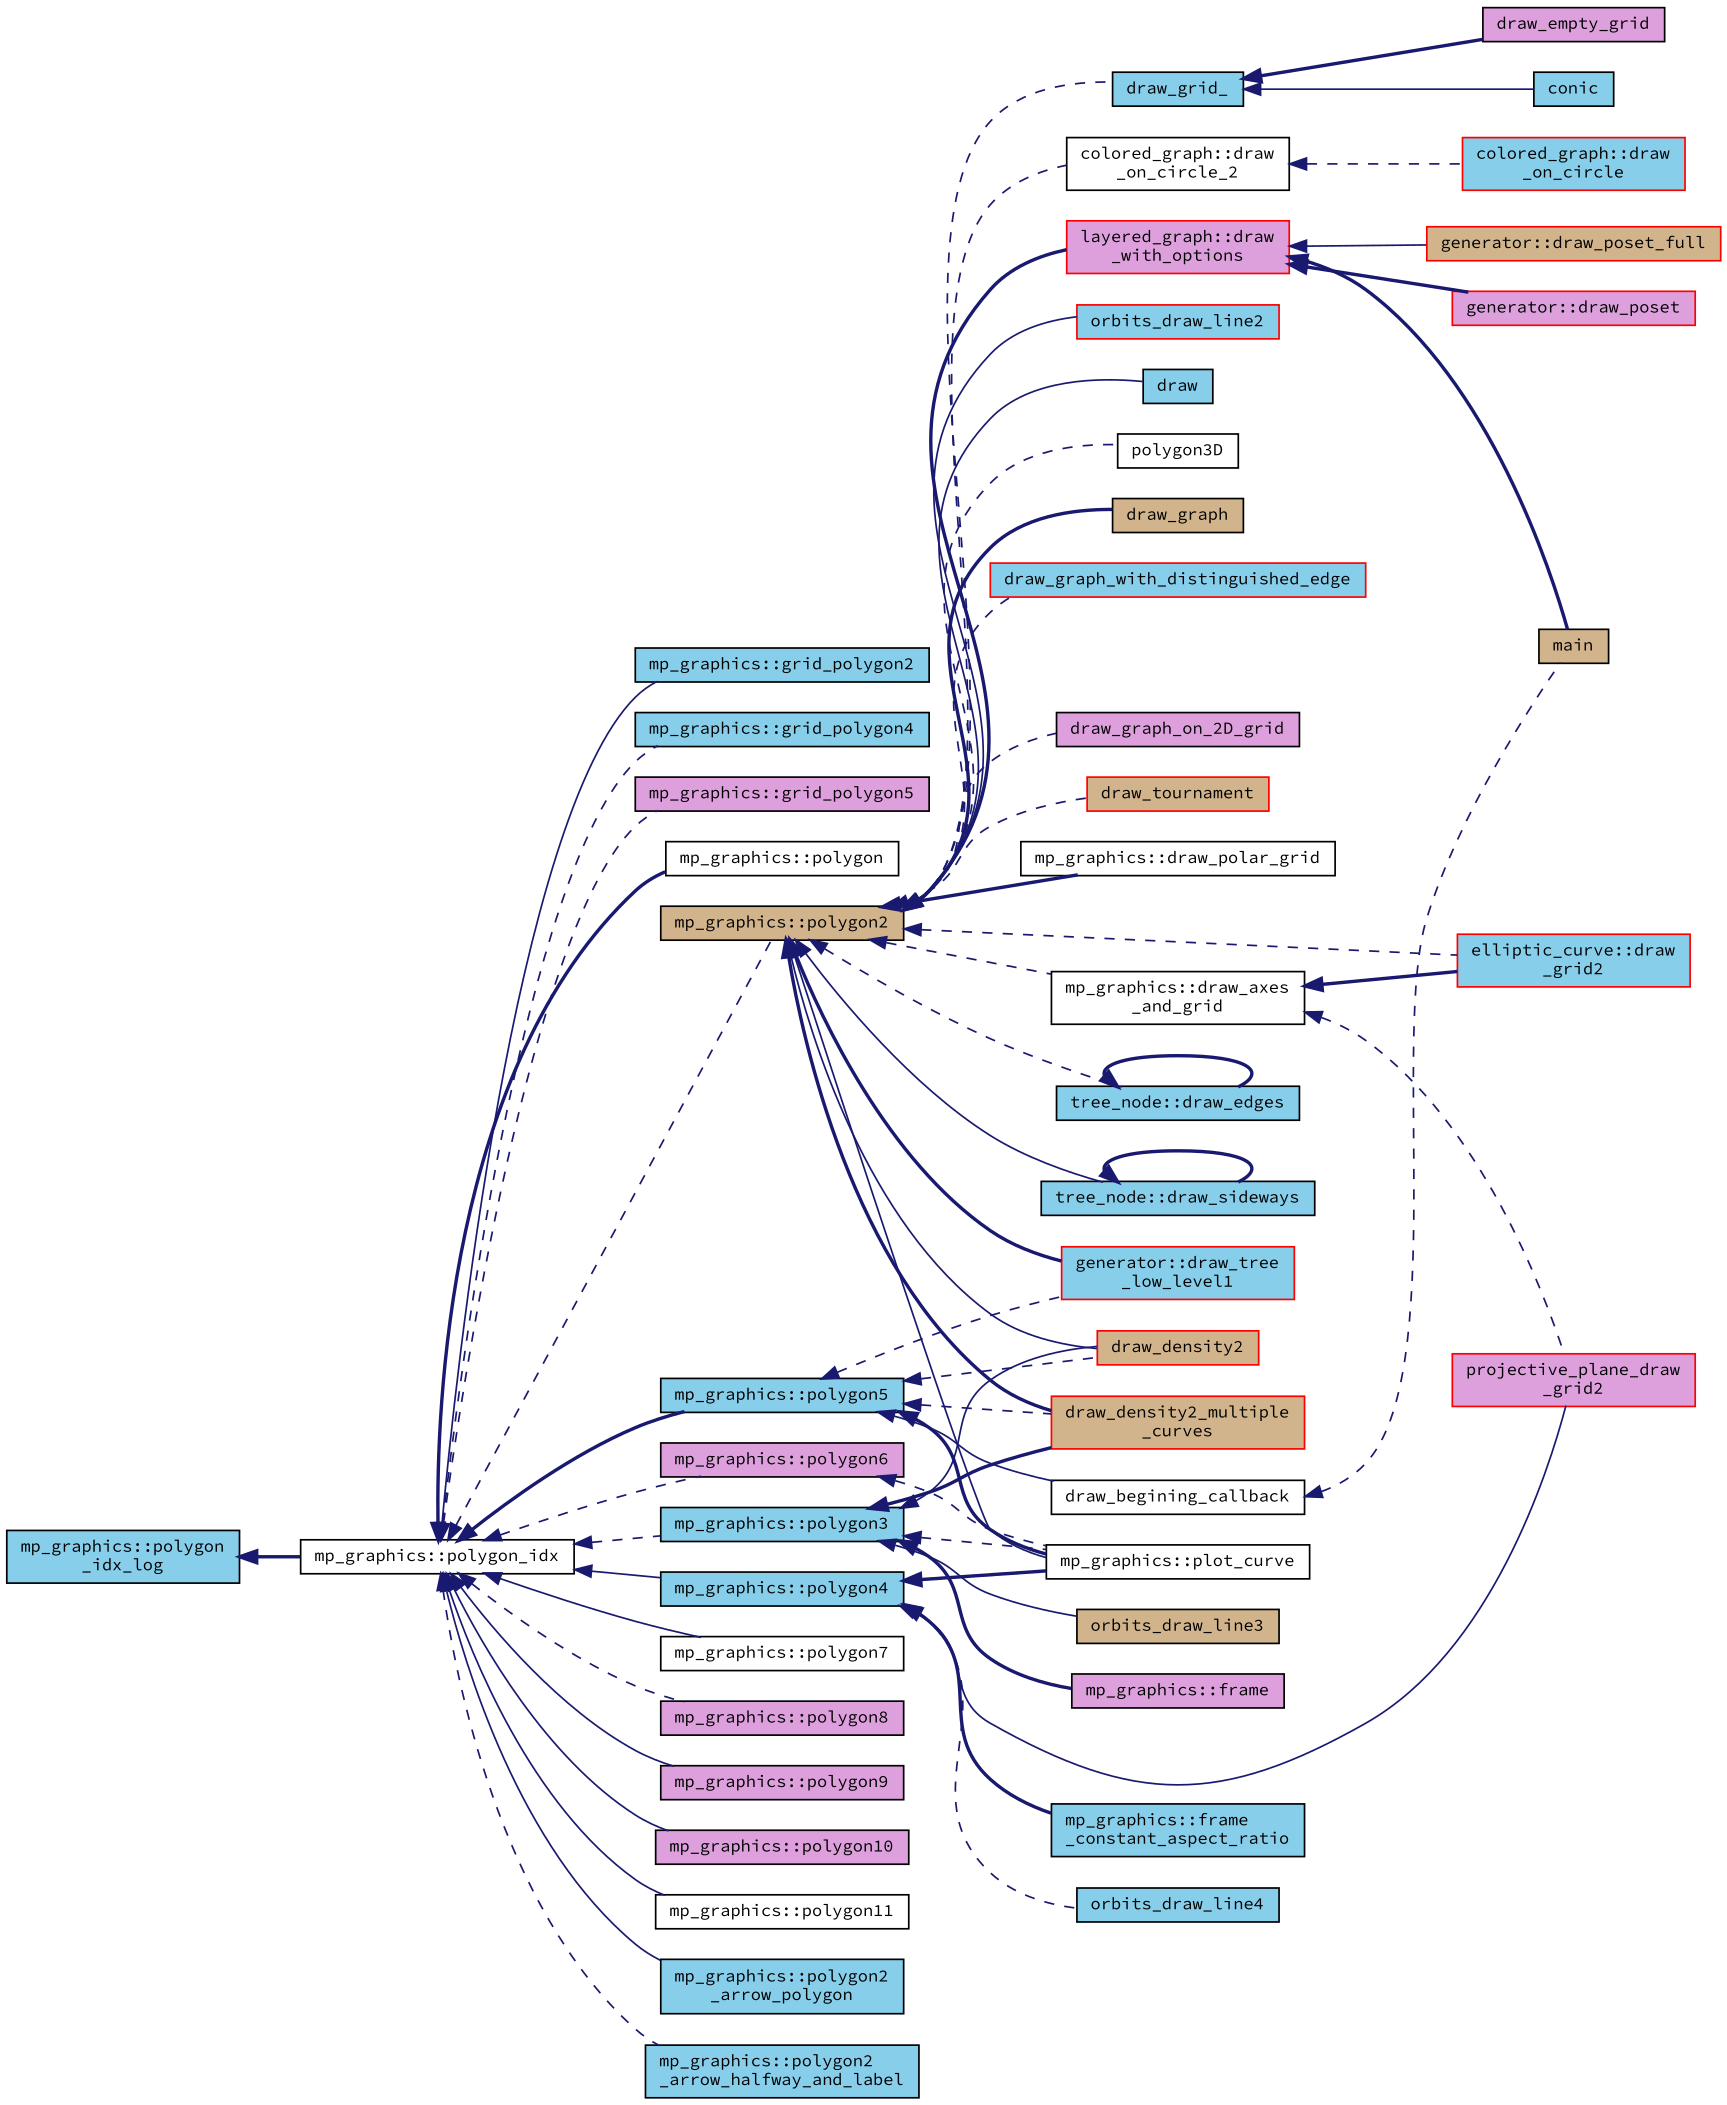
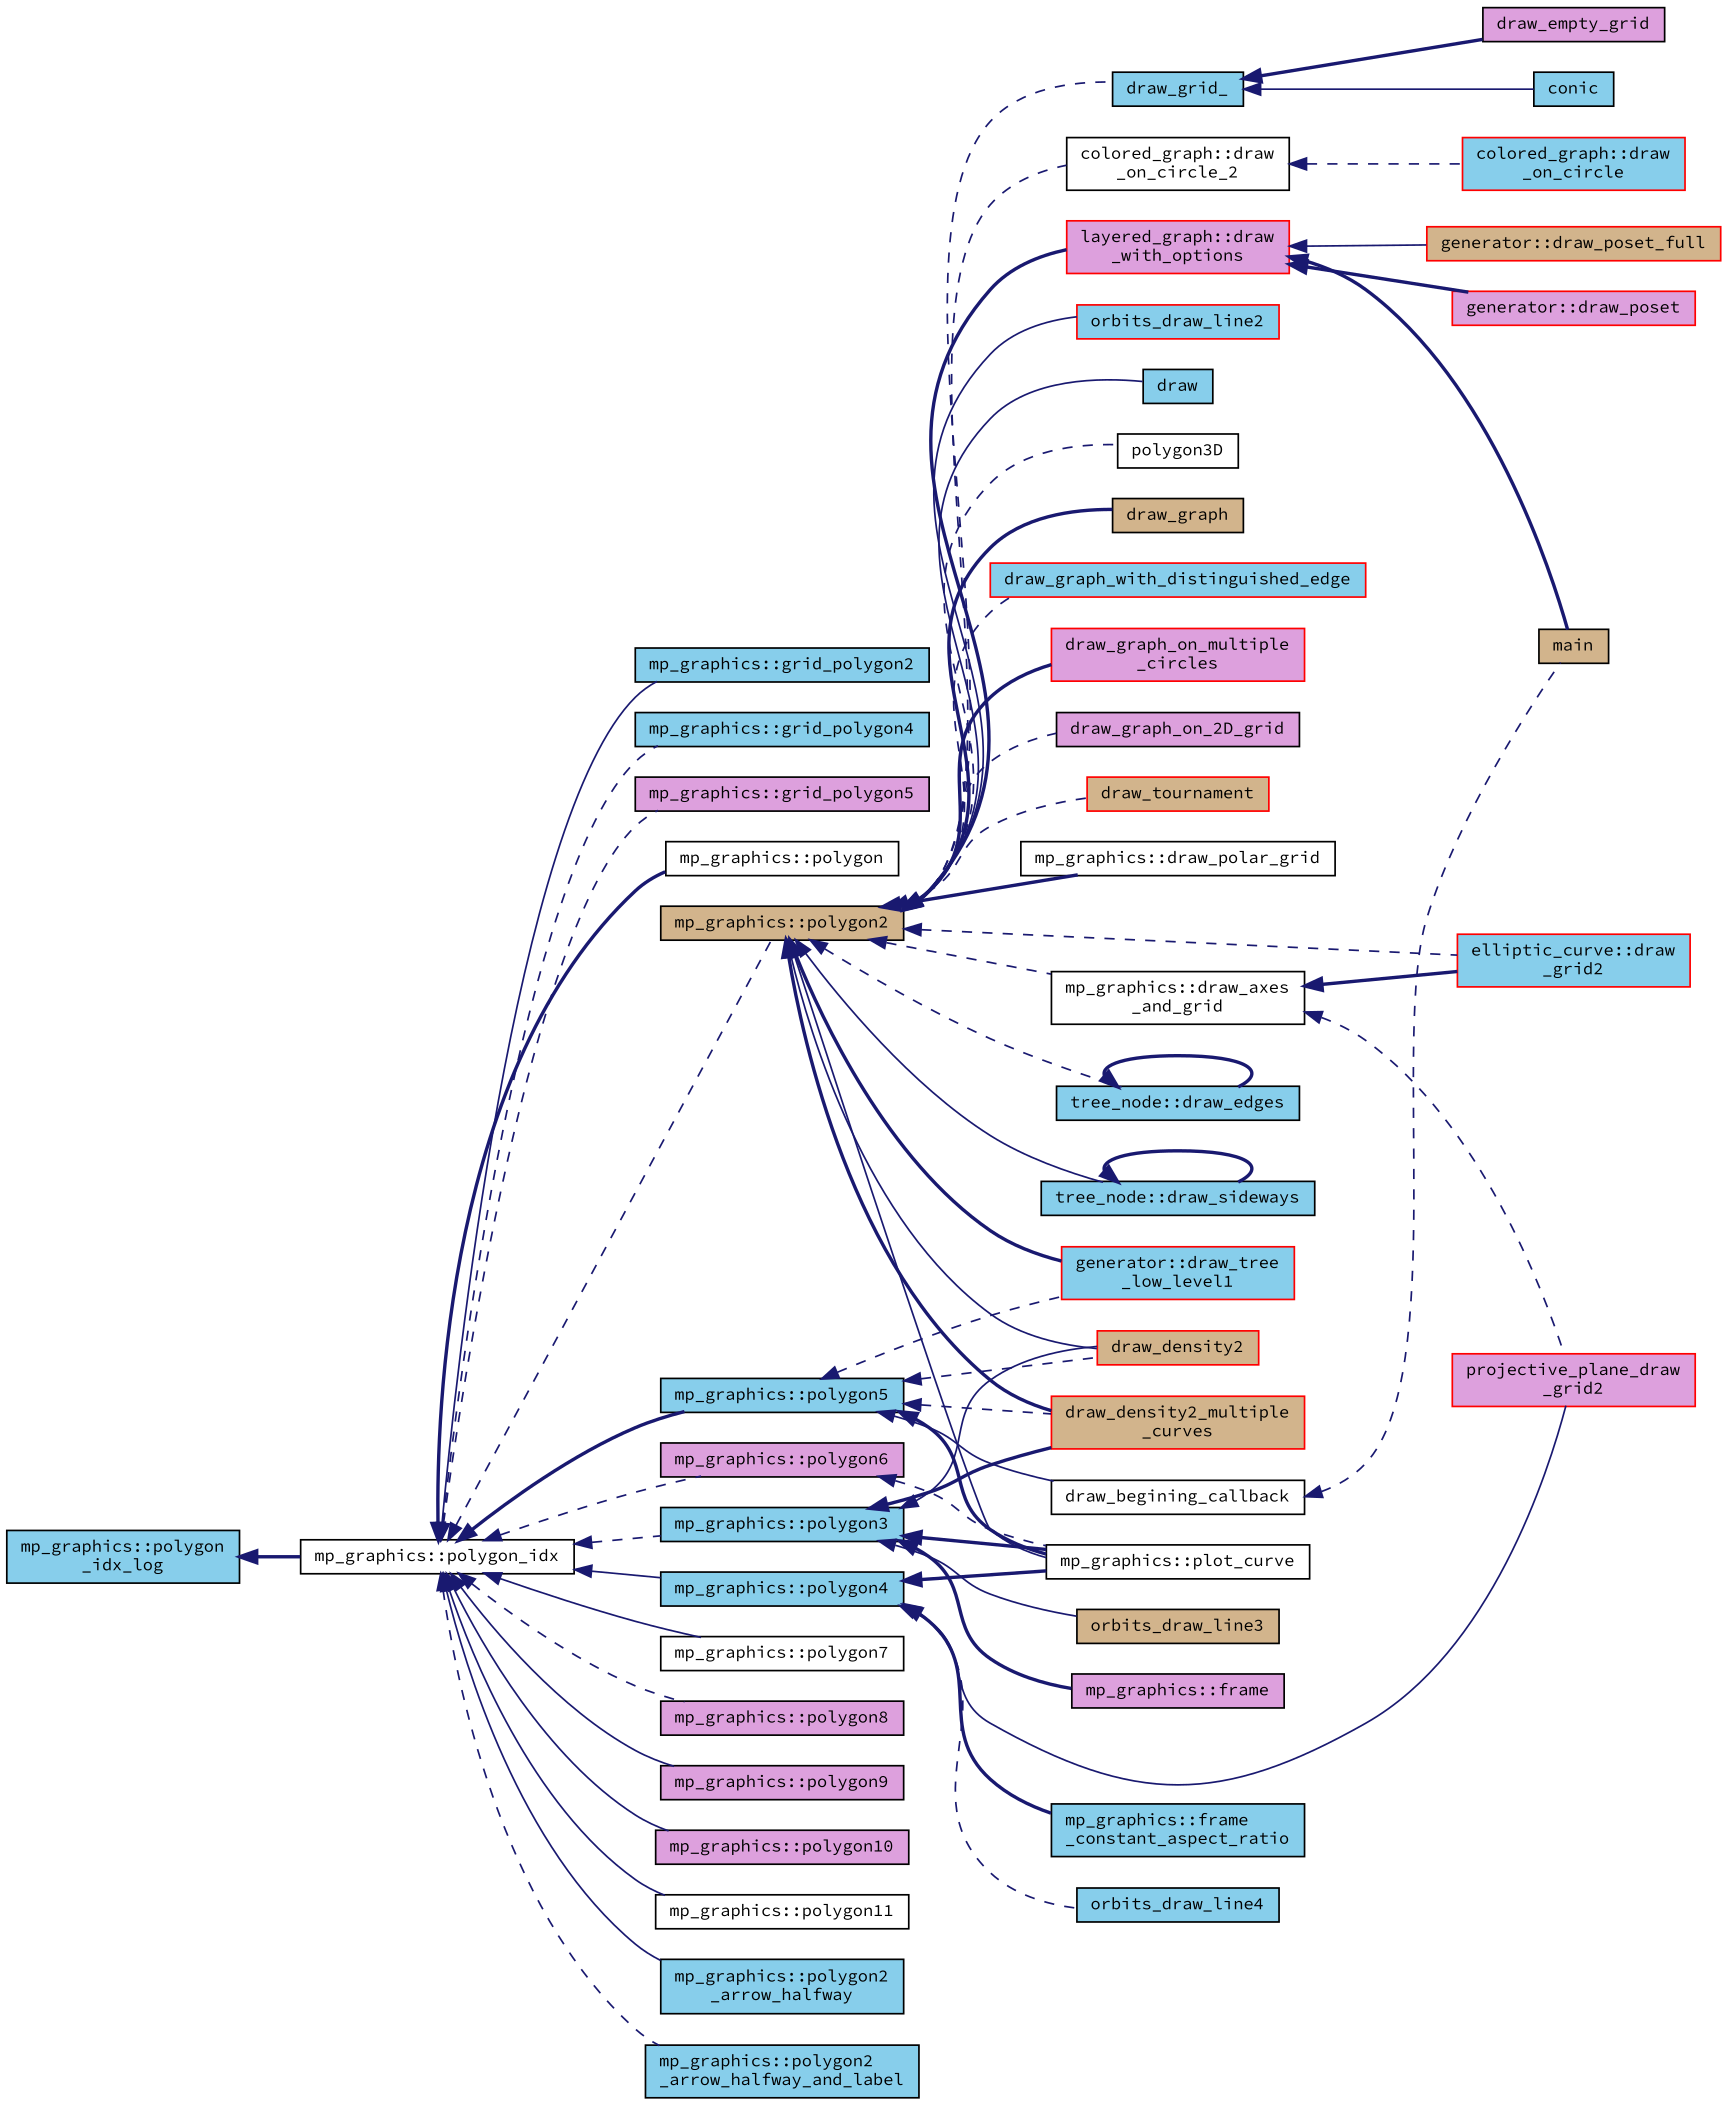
node "draw_graph_on_multiple _circles": added
edge "mp_graphics::plot_curve" -> "mp_graphics::polygon3": style dashed -> bold
node "mp_graphics::polygon2 _arrow_polygon": label "mp_graphics::polygon2 _arrow_polygon" -> "mp_graphics::polygon2 _arrow_halfway"
